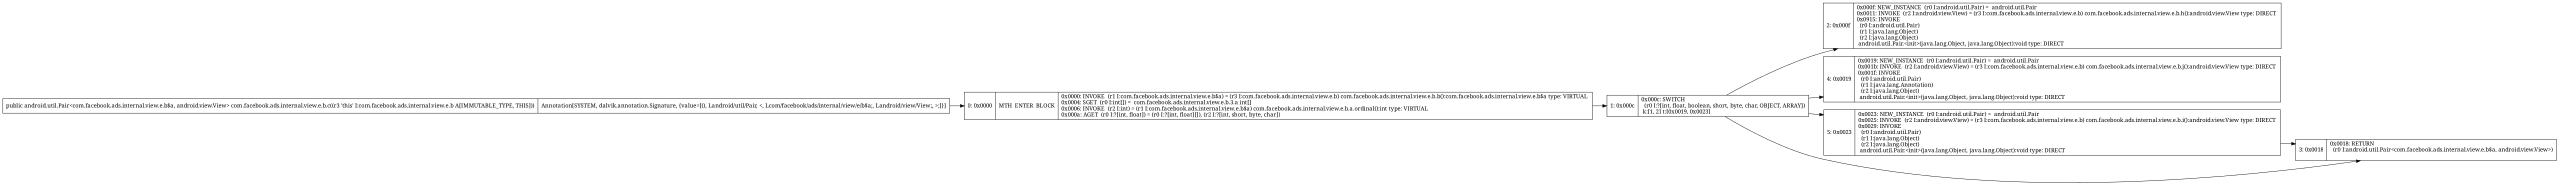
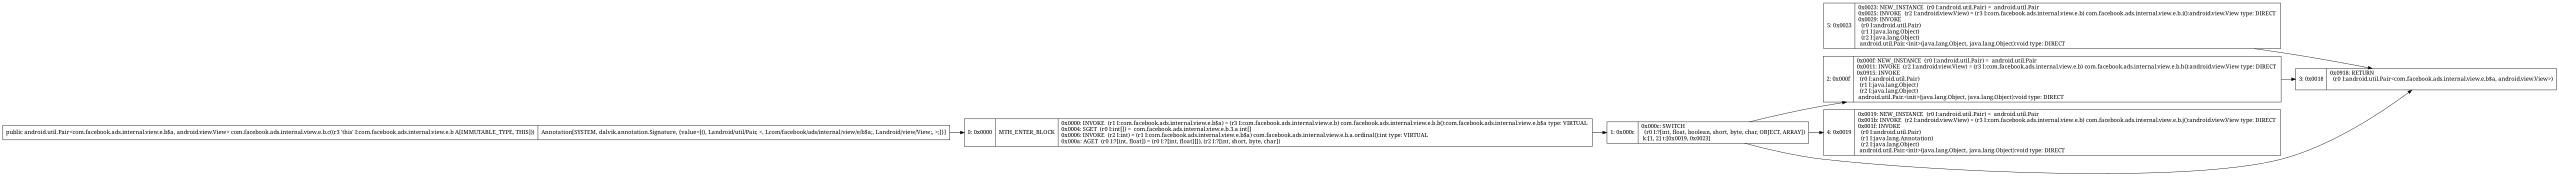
edge "2: 0x000f" -> "3: 0x0018": added
edge "1: 0x000c" -> "5: 0x0023": removed
node "3: 0x0018": text "0x0018: RETURN" -> "0x0918: RETURN"
